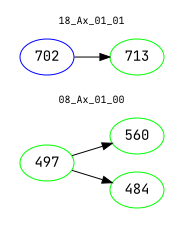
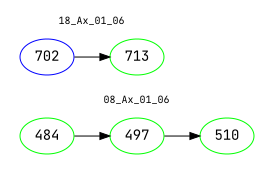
cluster "18_Ax_01_01": label "18_Ax_01_01" -> "18_Ax_01_06"
cluster "08_Ax_01_00": label "08_Ax_01_00" -> "08_Ax_01_06"
node "560": label "560" -> "510"
edge "497" -> "484": reversed
